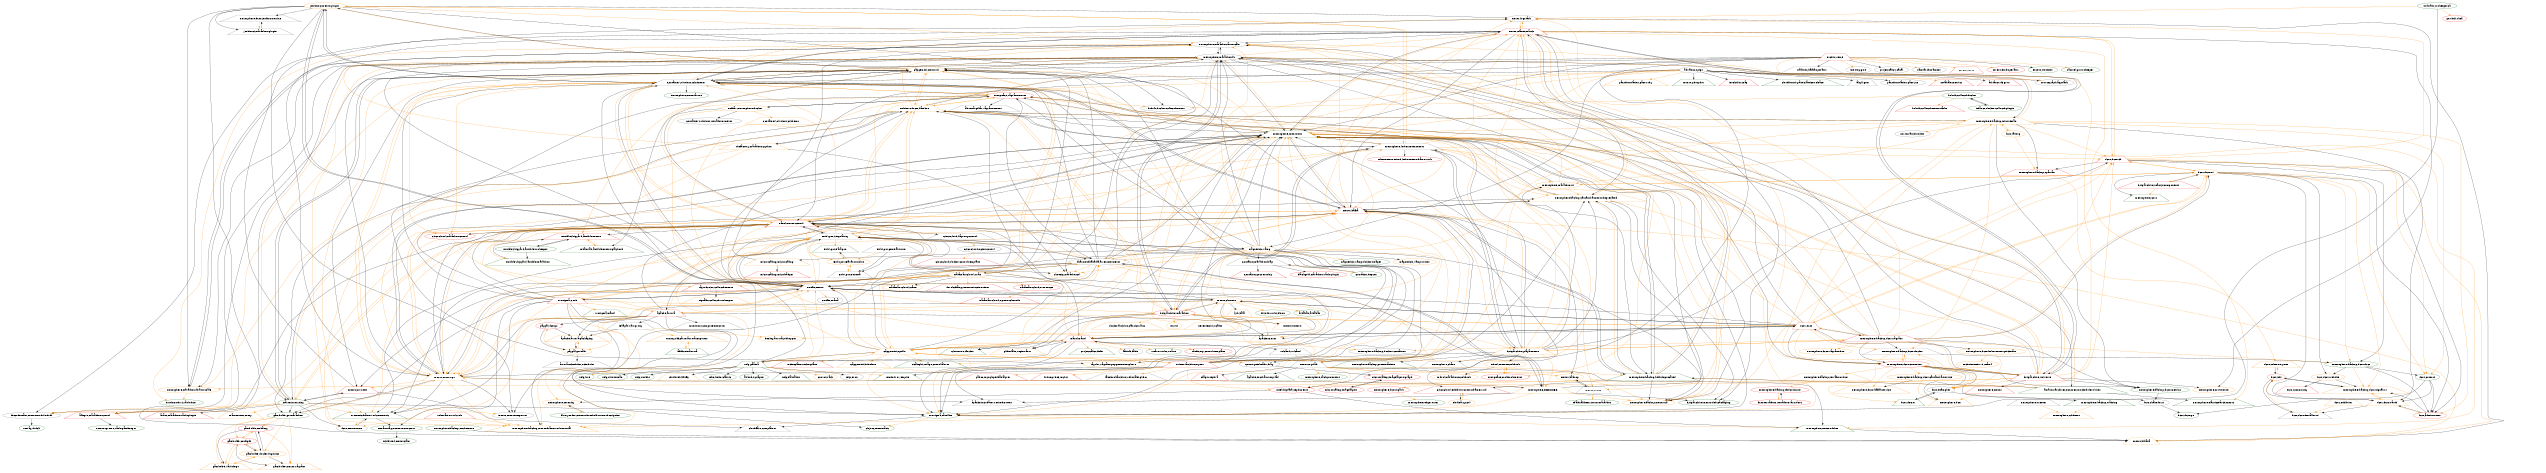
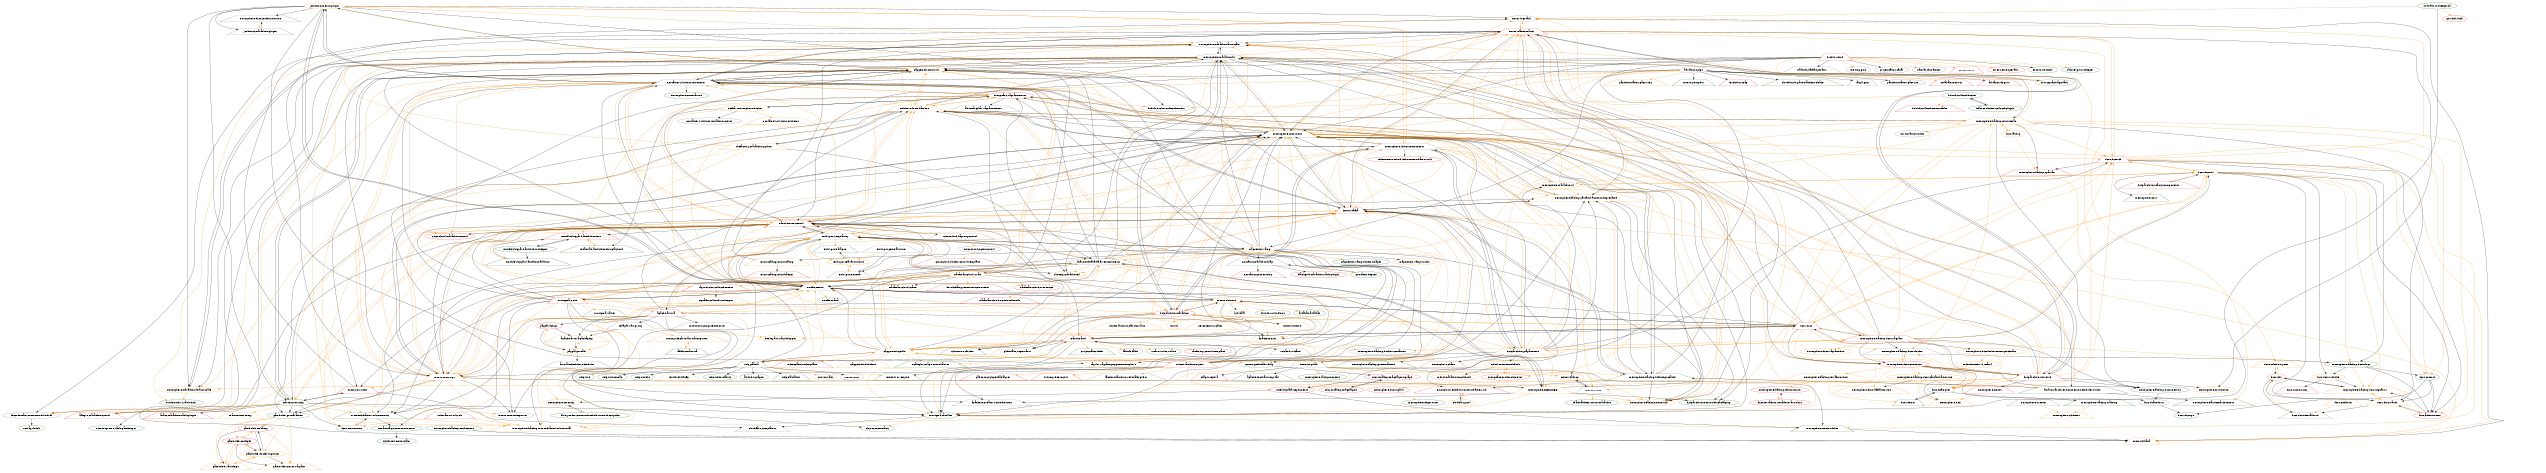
edge "mesos/kafka" -> "mesos/elasticsearch": added
node "twosigma/mantl": label "twosigma/mantl" -> "twosigma/waiter"
node "Yelp/Tron": label "Yelp/Tron" -> "Mesos/Tron"
edge "allegro/marathon-consul" -> "nemosupremo/vault-gatekeeper": now "martensson/nixy" -> "nemosupremo/vault-gatekeeper"
